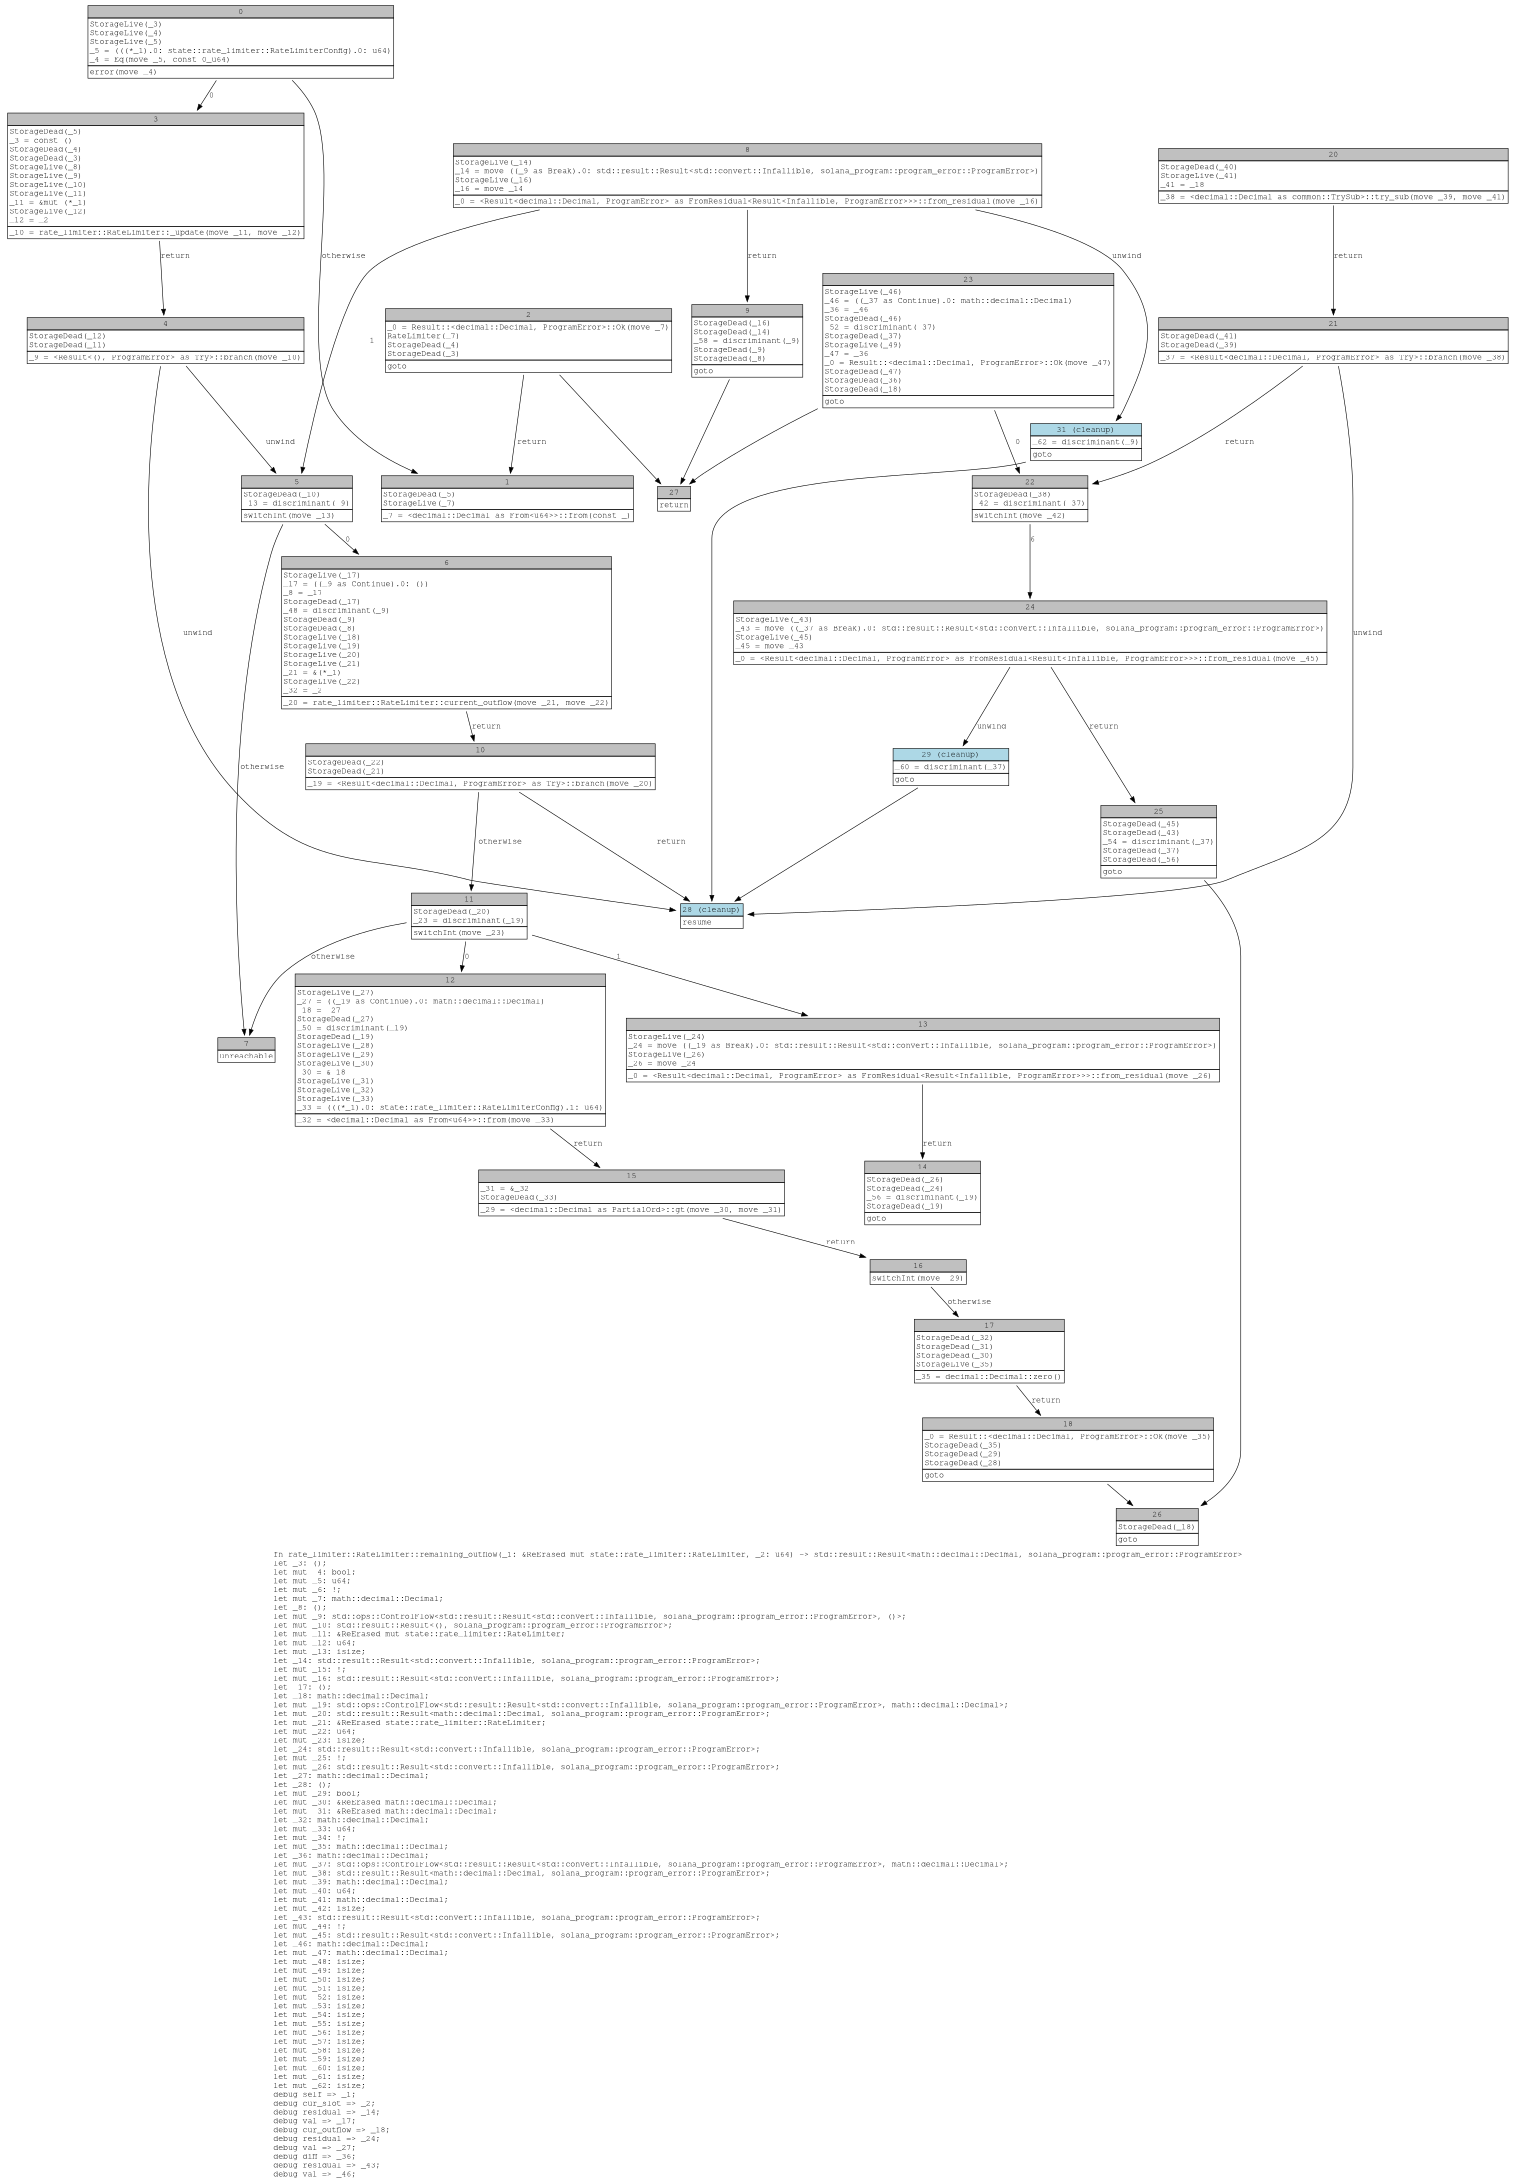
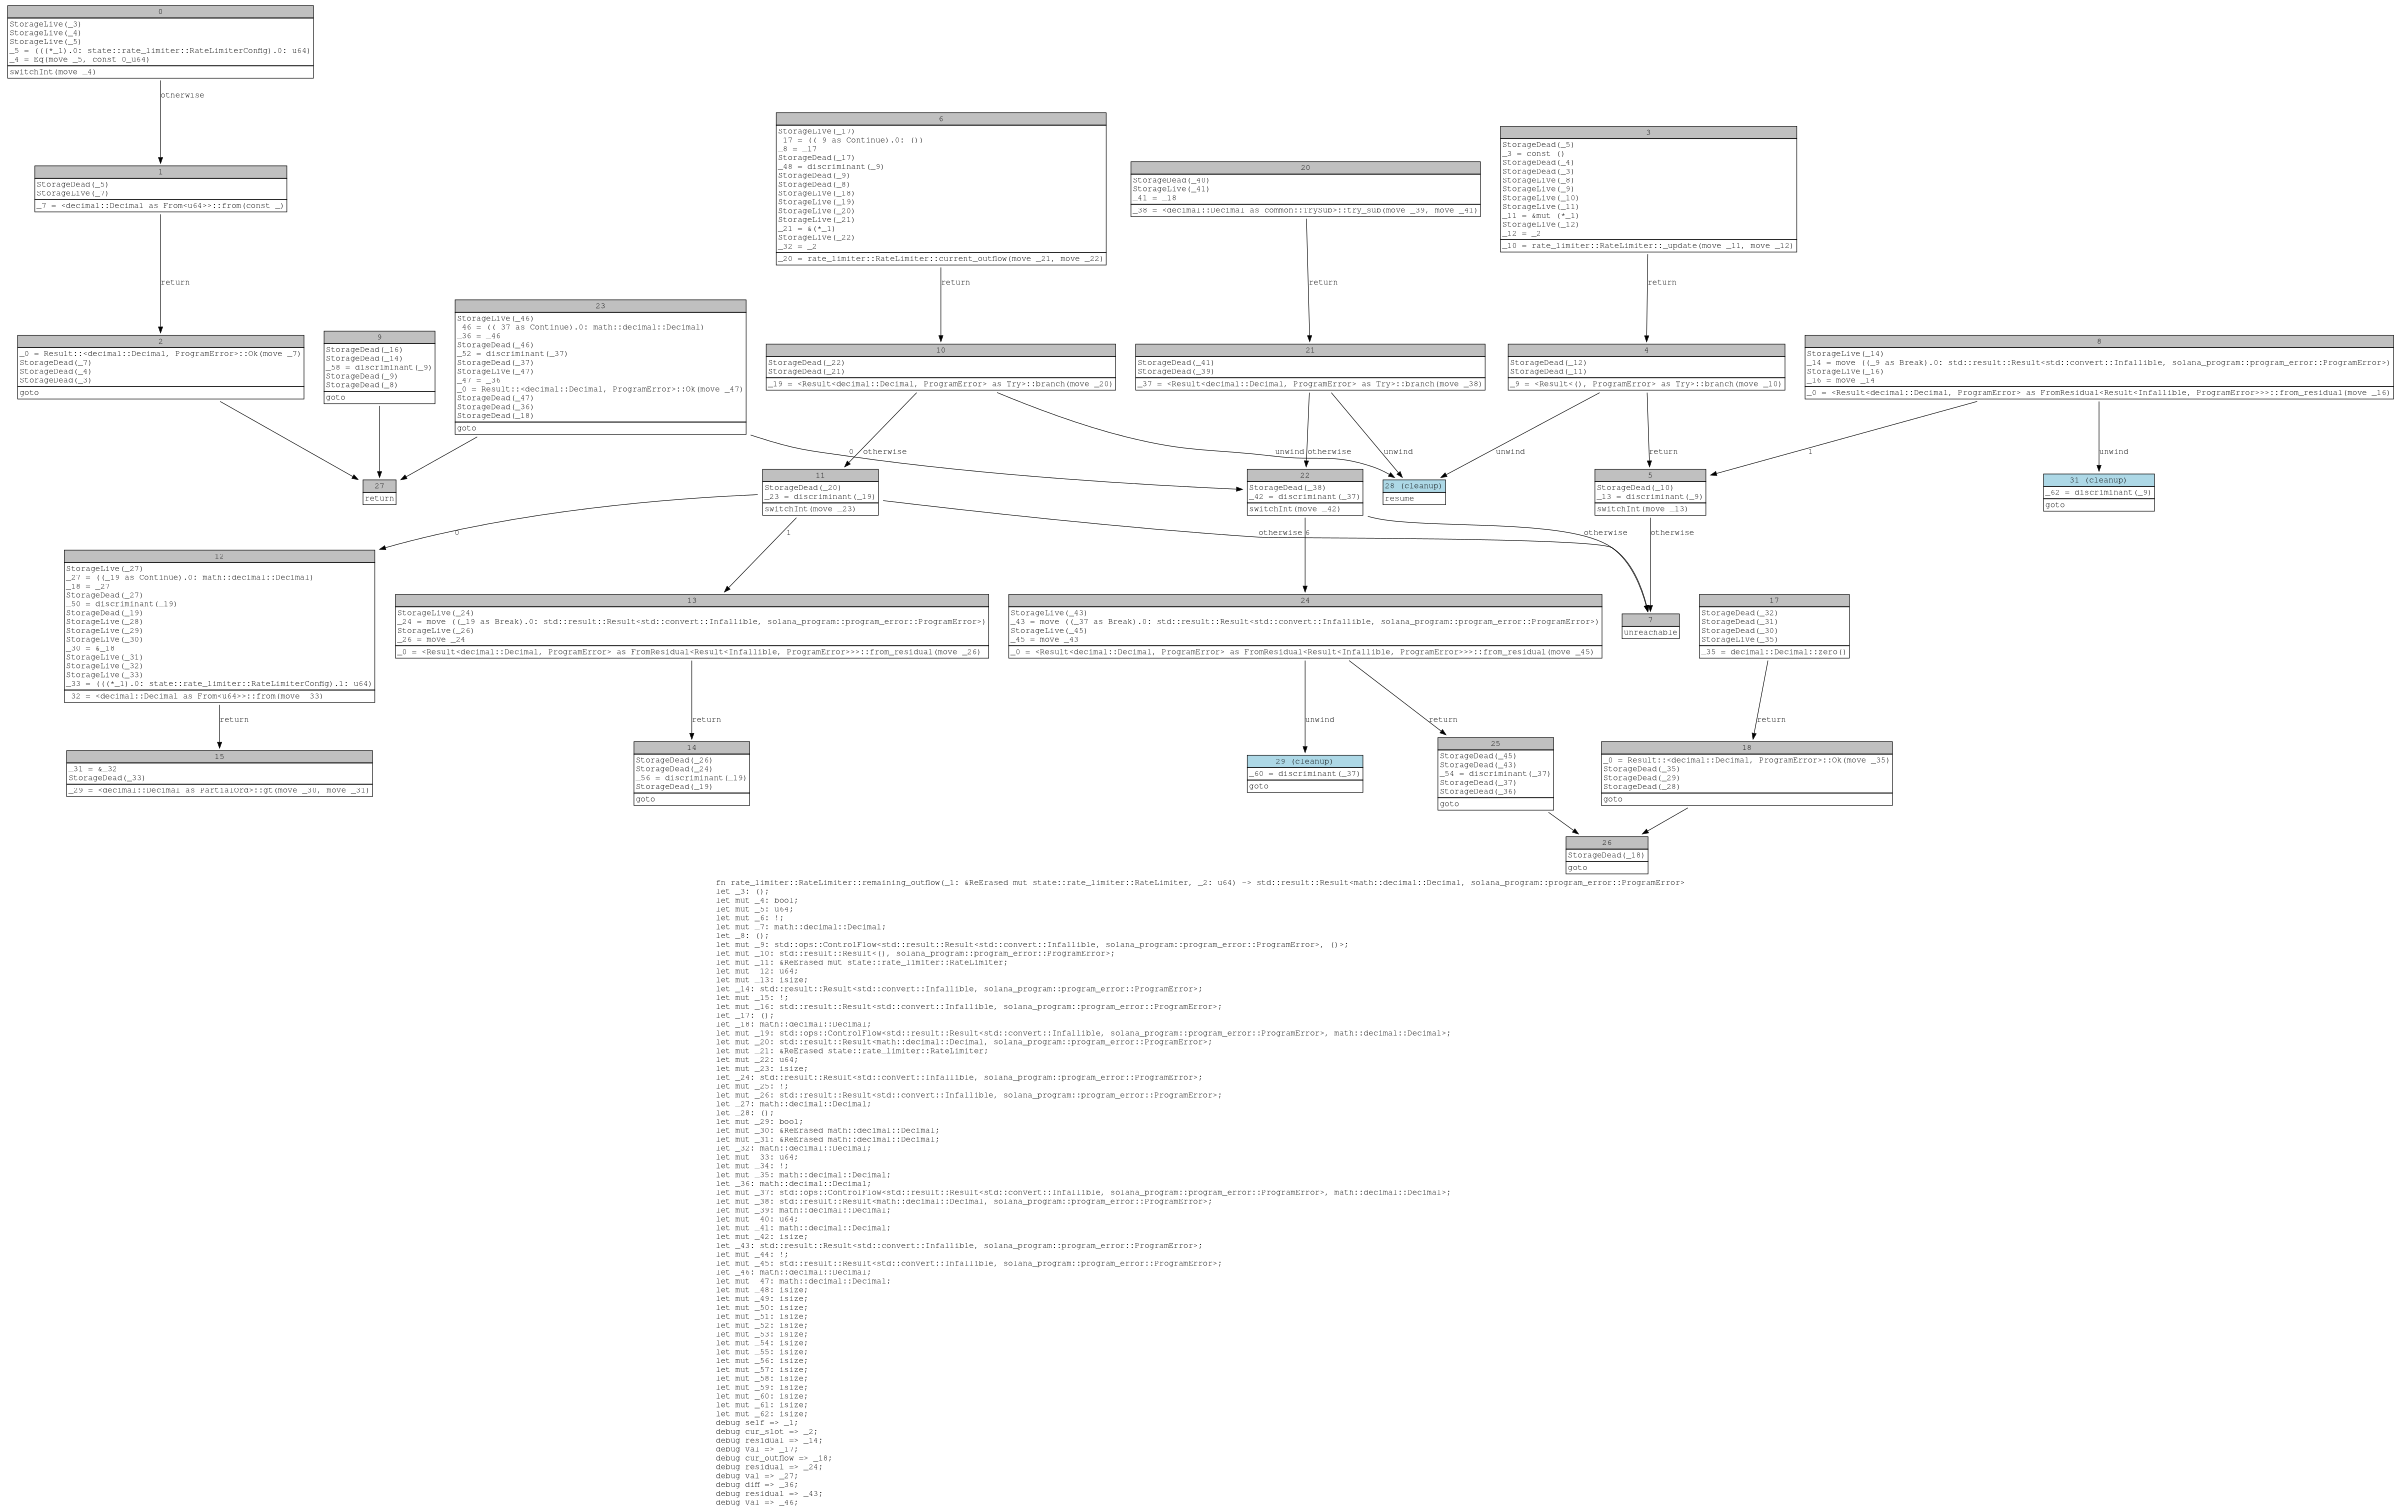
node "0": text "error(move _4)" -> "switchInt(move _4)"
edge "0" -> "3": removed, label "0"
edge "8" -> "9": removed, label "return"
node "2": text "RateLimiter(_7)" -> "StorageDead(_7)"
node "23": text "StorageLive(_49)" -> "StorageLive(_47)"
edge "2" -> "1": reversed
edge "4" -> "5": label "unwind" -> "return"
edge "21" -> "22": label "return" -> "otherwise"
edge "22" -> "7": added, label "otherwise"
edge "5" -> "6": removed, label "0"
edge "31 (cleanup)" -> "28 (cleanup)": removed
edge "10" -> "28 (cleanup)": label "return" -> "unwind"
edge "29 (cleanup)" -> "28 (cleanup)": removed
node "25": text "StorageDead(_56)" -> "StorageDead(_36)"
node "16": removed
